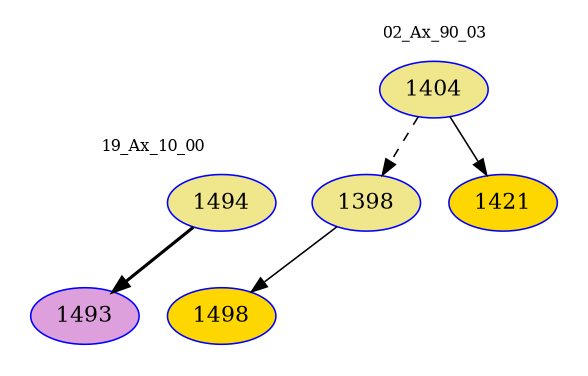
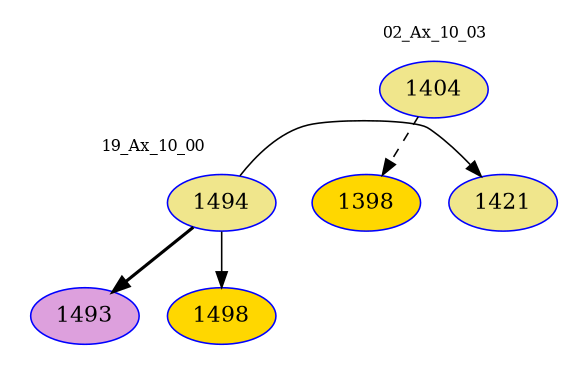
cluster "02_Ax_90_03": label "02_Ax_90_03" -> "02_Ax_10_03"
edge "1404" -> "1421": now "1494" -> "1421"
node "1398": fillcolor khaki -> gold
node "1421": fillcolor gold -> khaki
edge "1398" -> "1498": now "1494" -> "1498"
